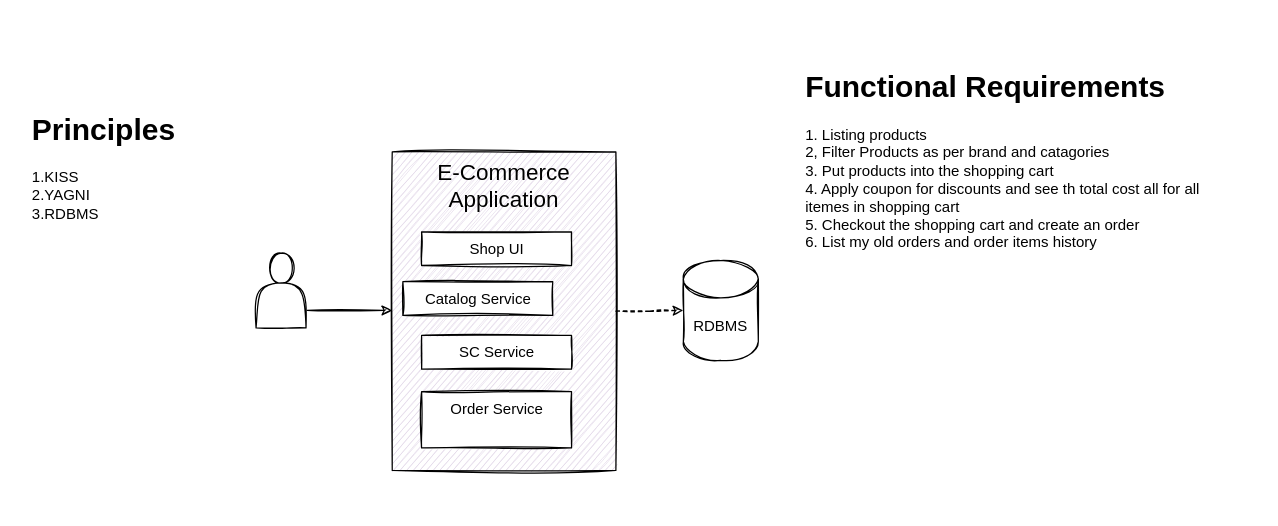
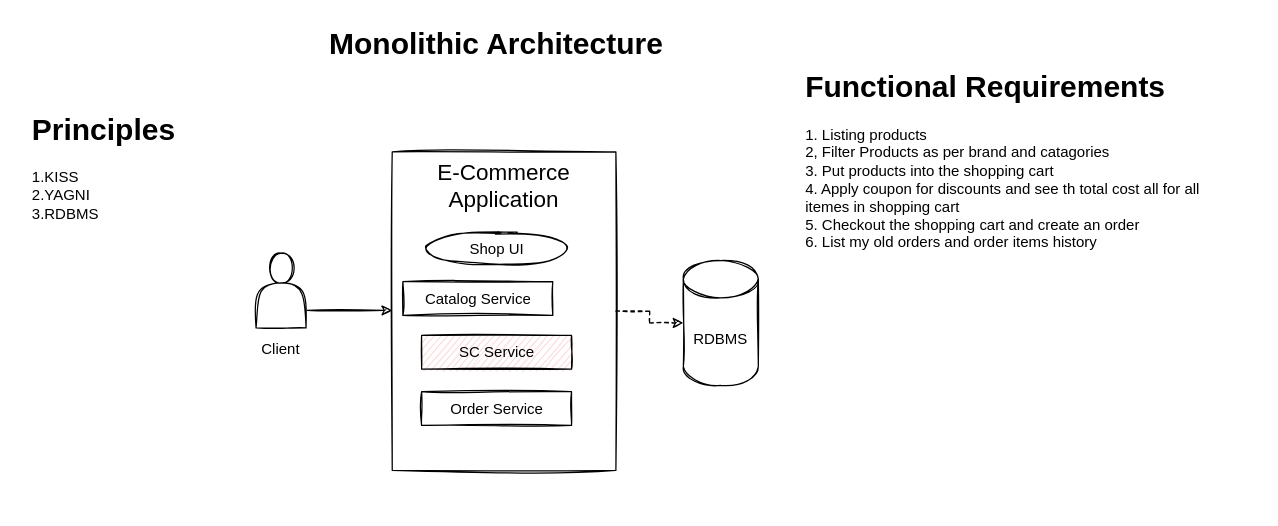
node "Monolithic Architecture": added
node "E-Commerce Application": fillcolor #e1d5e7 -> #ffffff
node "Shop UI": shape rectangle -> ellipse
node "RDBMS": size 75x100 -> 75x125
node "Client": added
node "SC Service": fillcolor #ffffff -> #f8cecc
node "Order Service": size 150x56 -> 150x34
